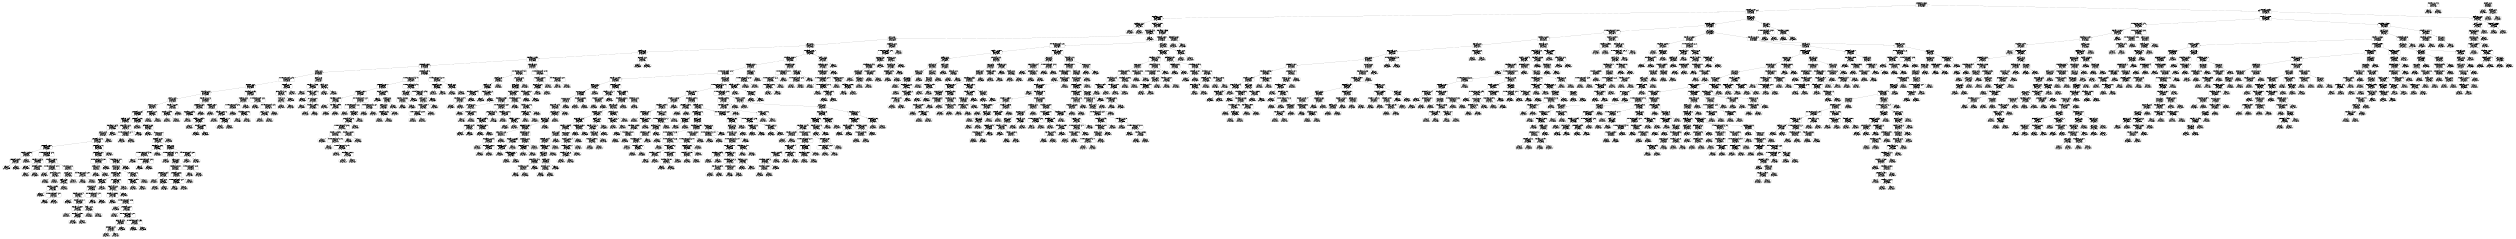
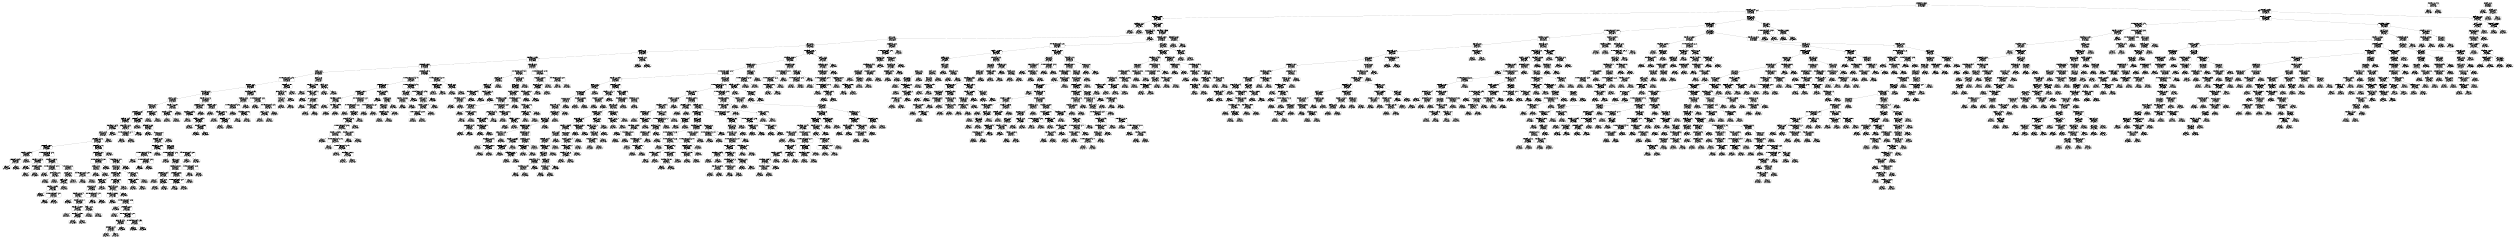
node "adj_new <= 0.5 mse = 1318146.7 samples = 10 value = 1990.6": removed
node "mse = 0.0 samples = 1 value = 1216.0": removed
node "mse = 0.0 samples = 1 value = 1300.0": removed
